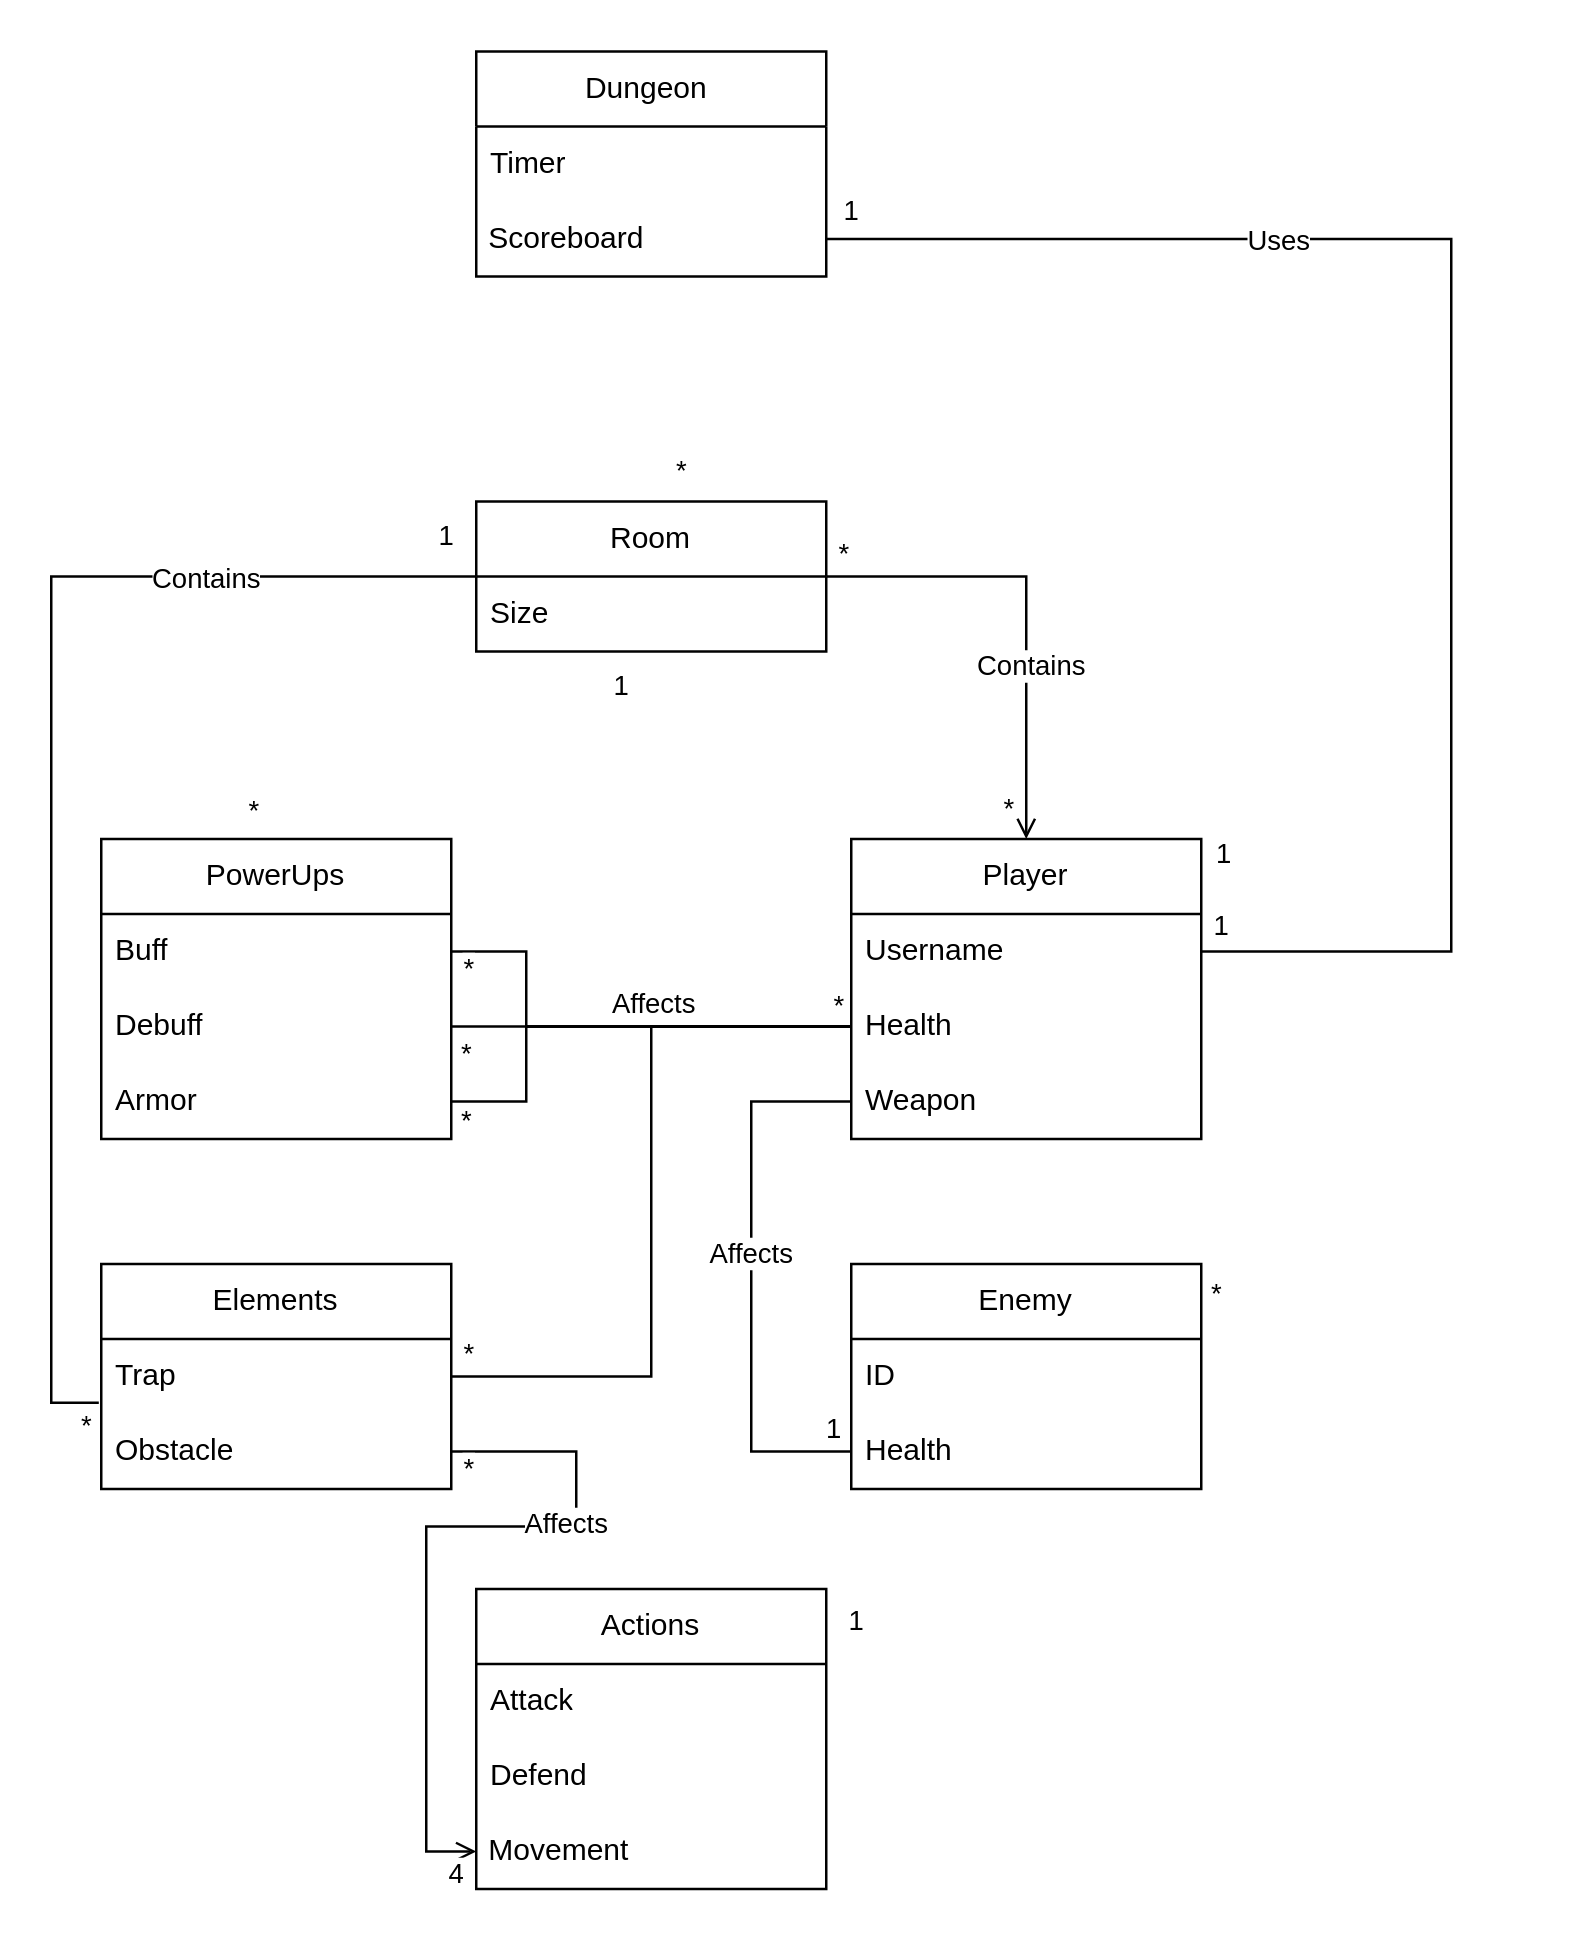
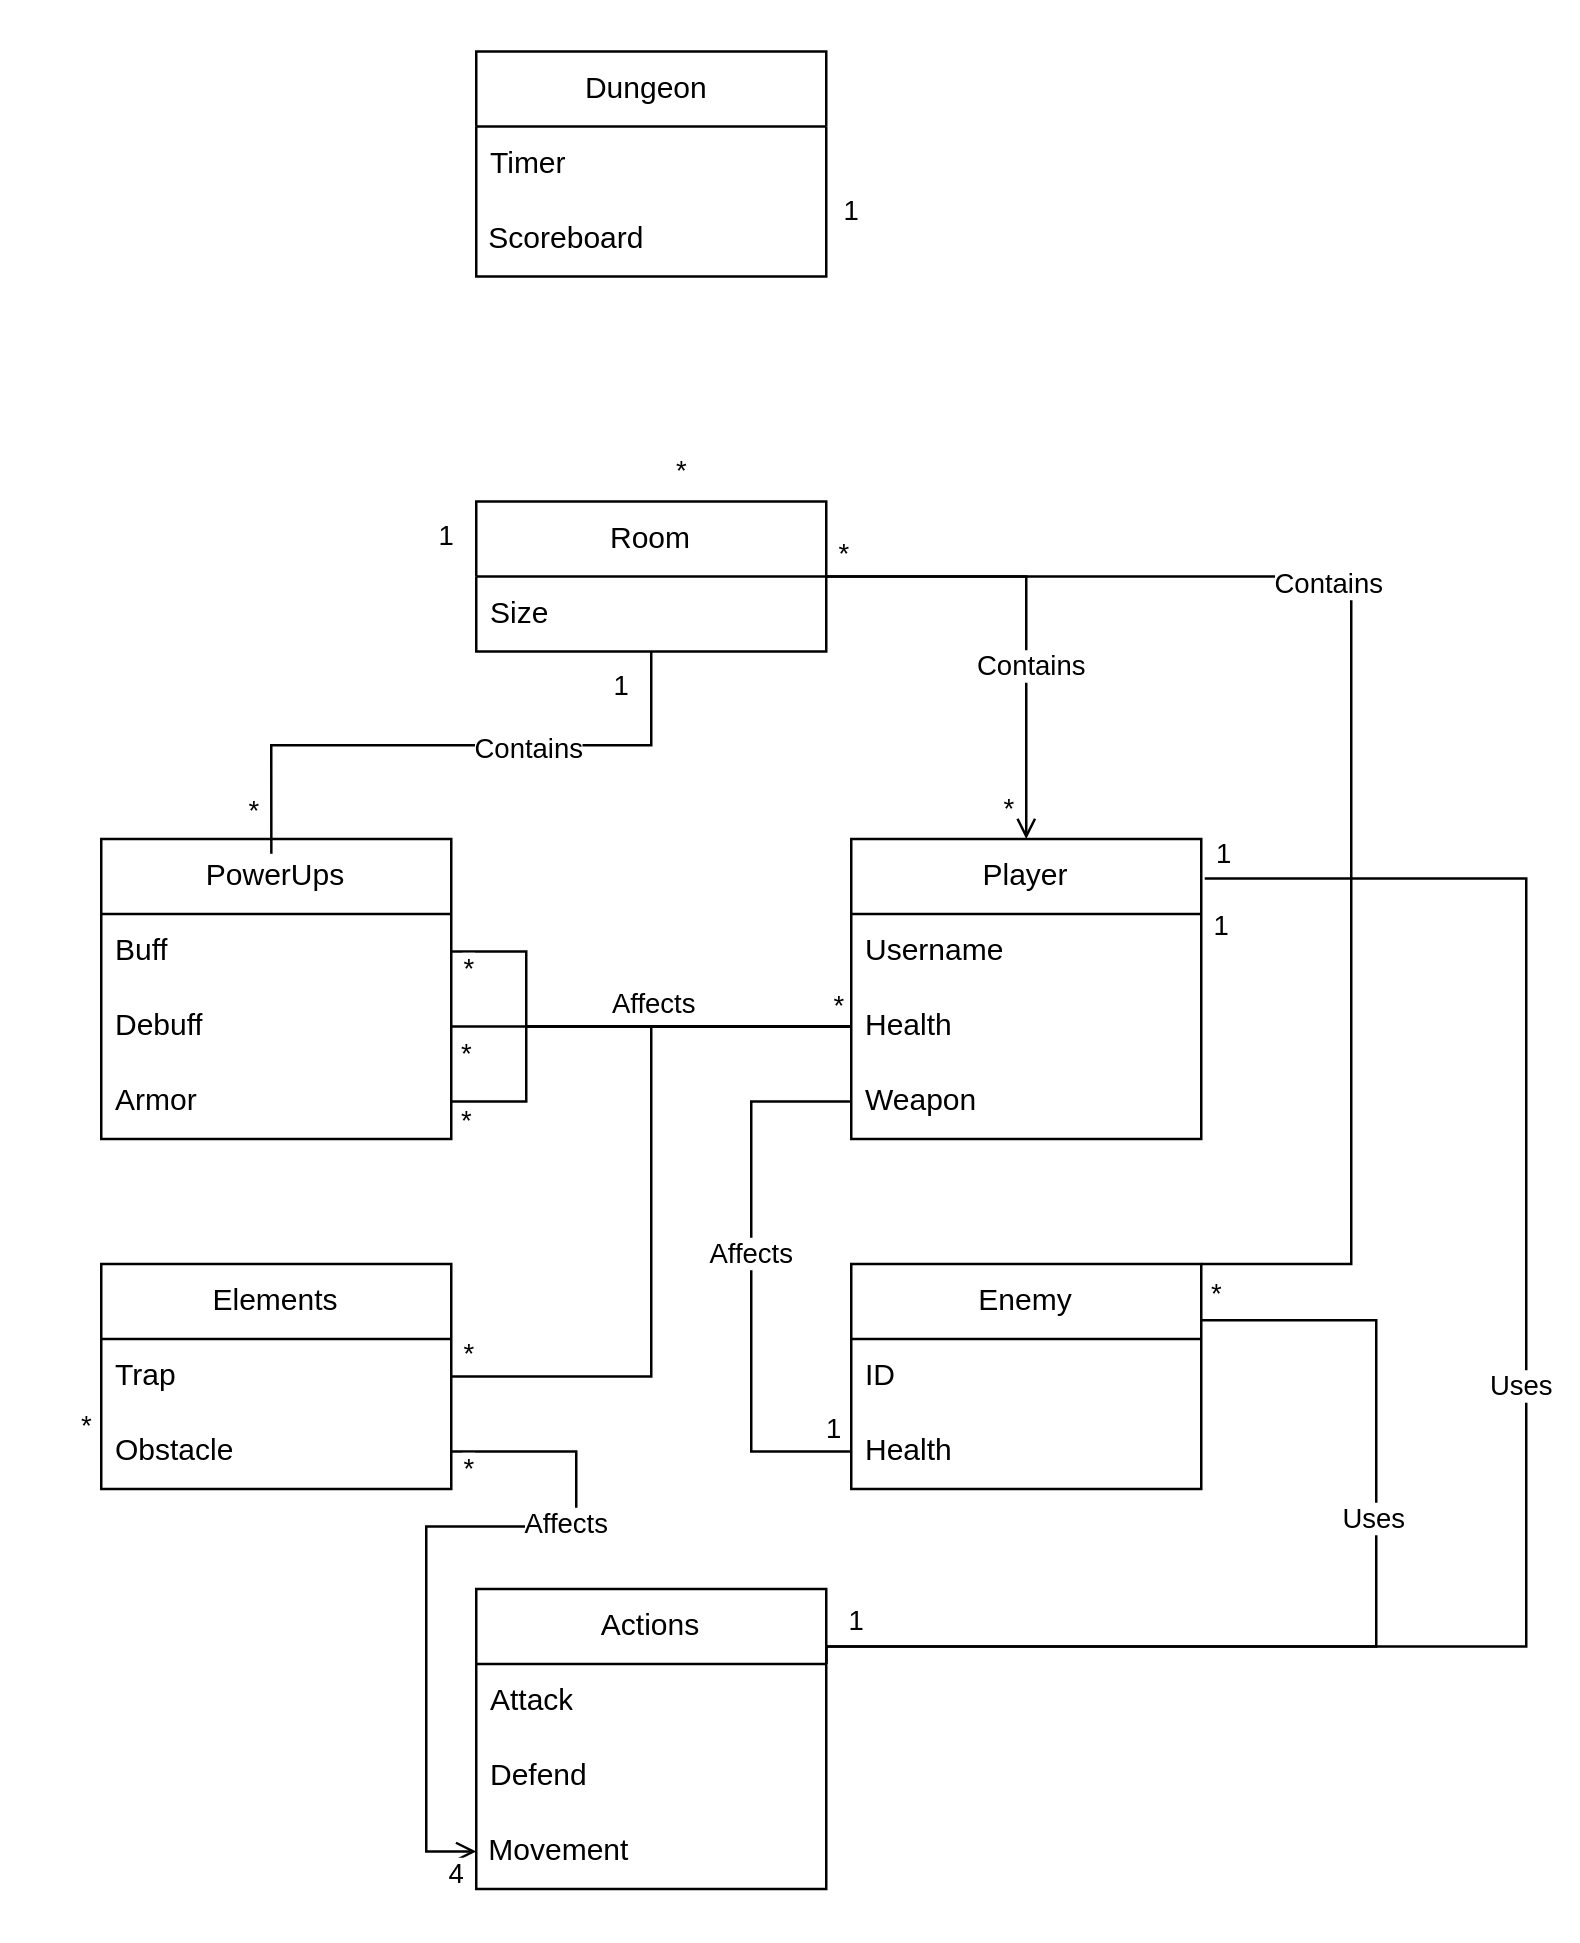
edge "Scoreboard" -- "Username": removed, label "Uses"
edge "Room" -- "Enemy": added, label "Contains"
edge "Room" -- "PowerUps": added, label "Contains"
edge "Room" -- "Obstacle": removed, label "Contains"
edge "Player" -- "Actions": added, label "Uses"
edge "Enemy" -- "Actions": added, label "Uses"
